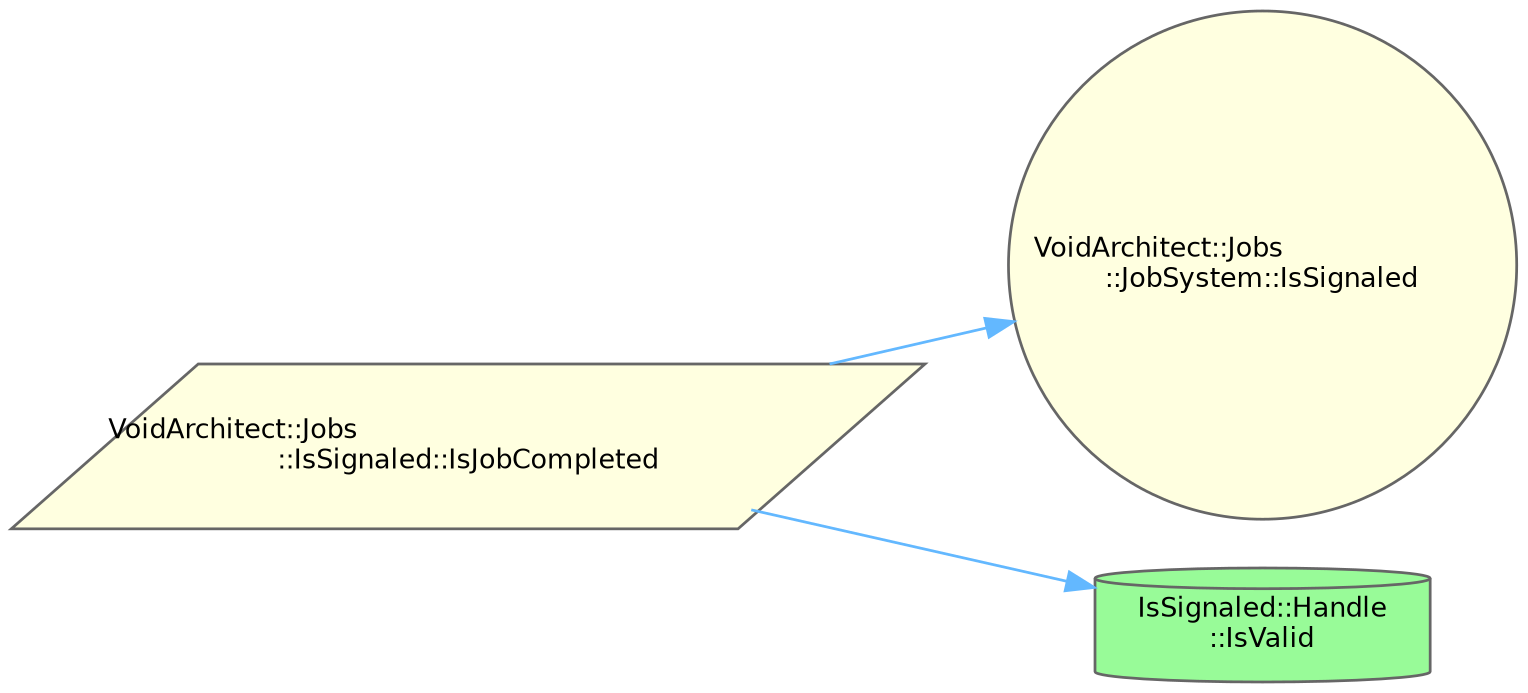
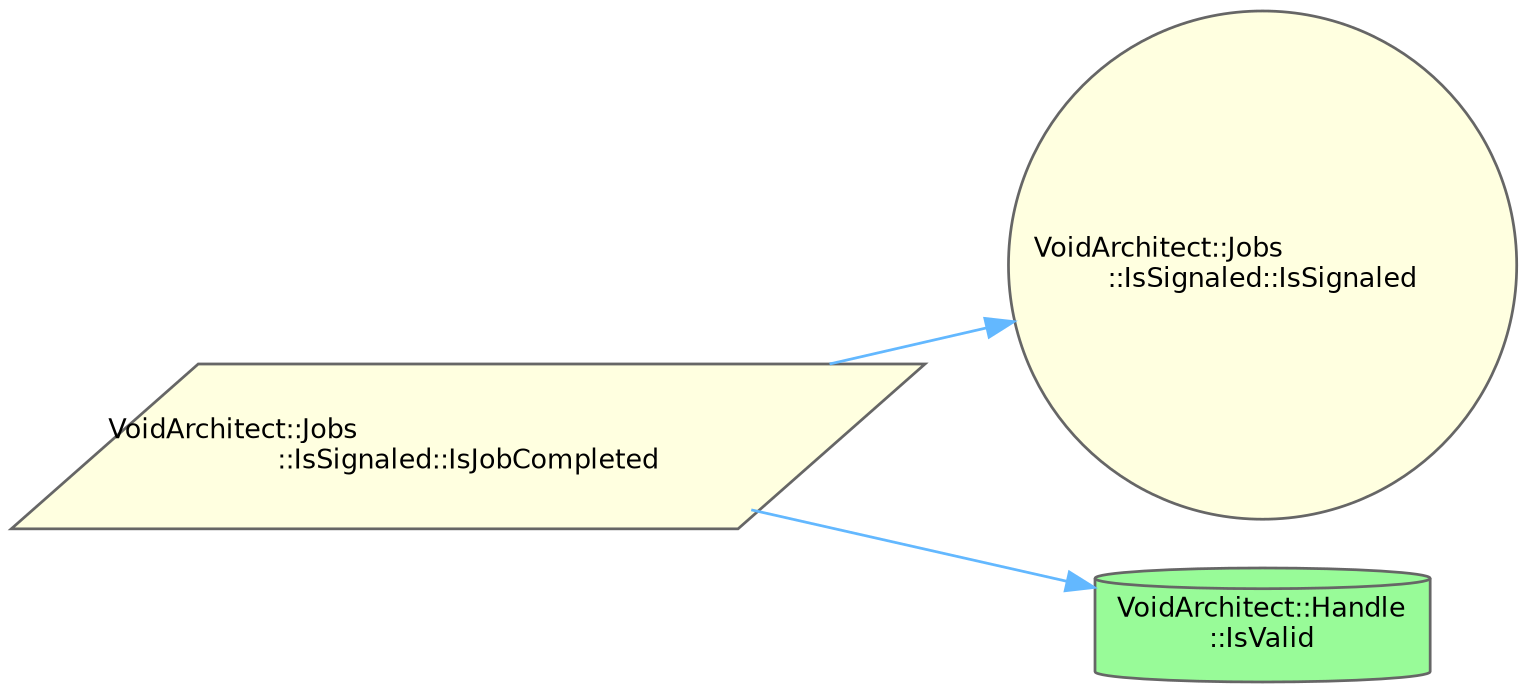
node "VoidArchitect::Jobs ::JobSystem::IsSignaled": label "VoidArchitect::Jobs ::JobSystem::IsSignaled" -> "VoidArchitect::Jobs ::IsSignaled::IsSignaled"
node "IsSignaled::Handle ::IsValid": label "IsSignaled::Handle ::IsValid" -> "VoidArchitect::Handle ::IsValid"
